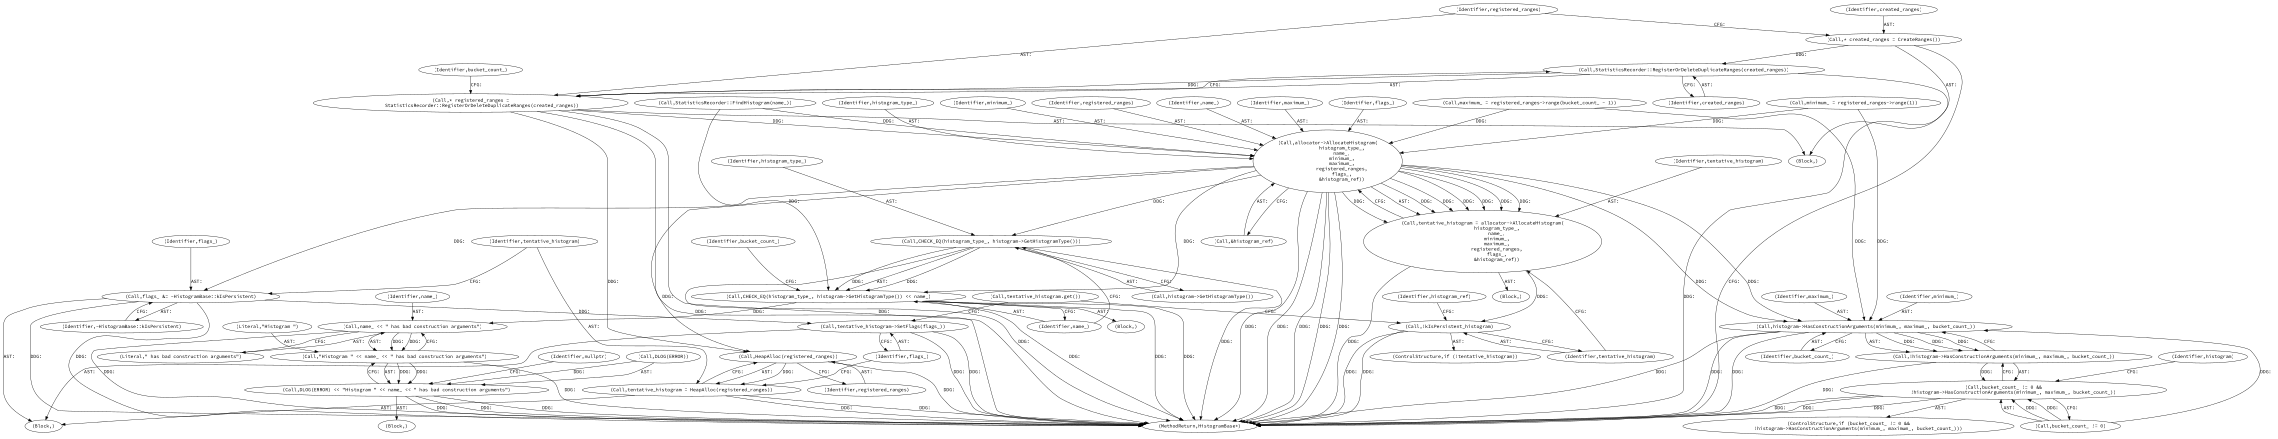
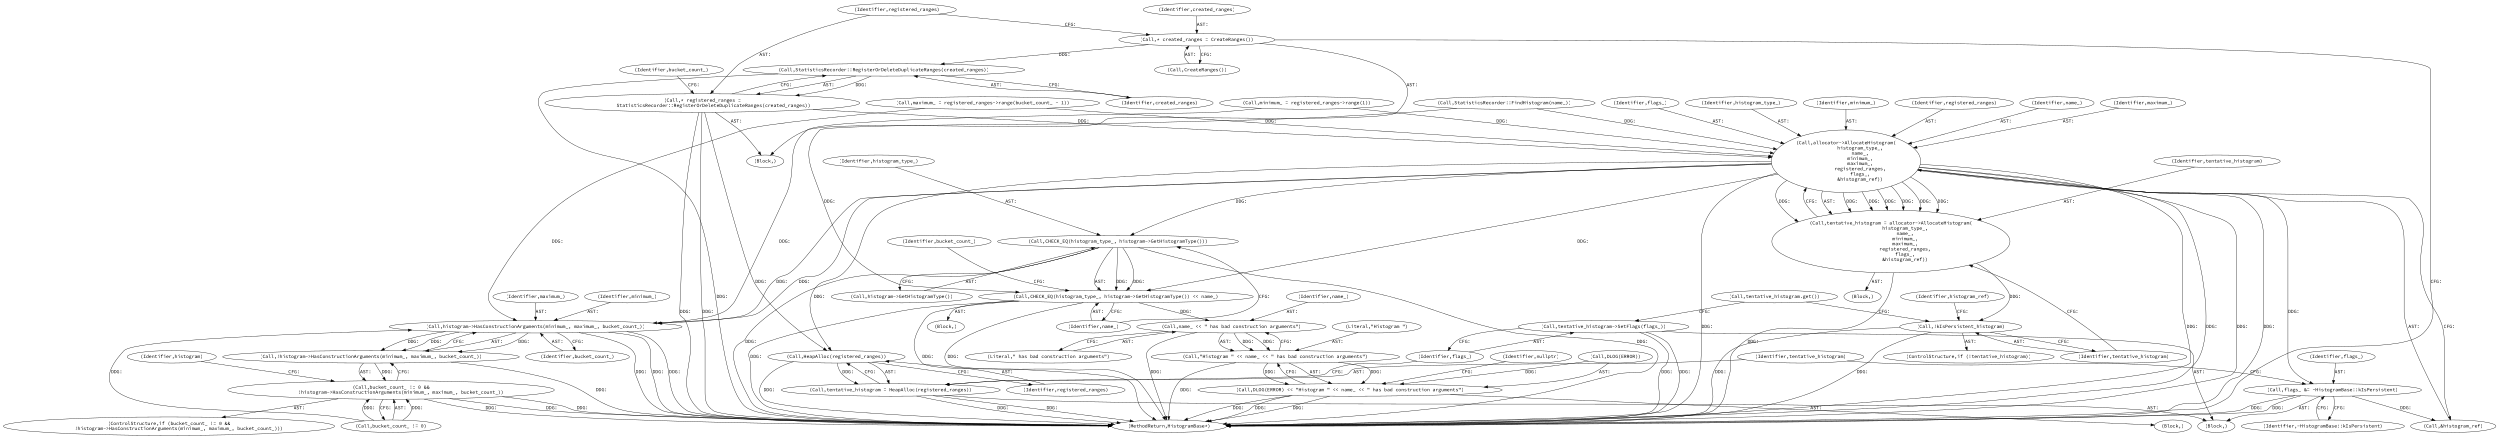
node "(Call,CreateRanges())": added
edge "(Call,flags_ &= ~HistogramBase::kIsPersistent)" -> "(Identifier,~HistogramBase::kIsPersistent)": label "AST: " -> "CFG: "
edge "(Call,flags_ &= ~HistogramBase::kIsPersistent)" -> "(Call,tentative_histogram->SetFlags(flags_))": now "(Call,flags_ &= ~HistogramBase::kIsPersistent)" -> "(Call,&histogram_ref)"
